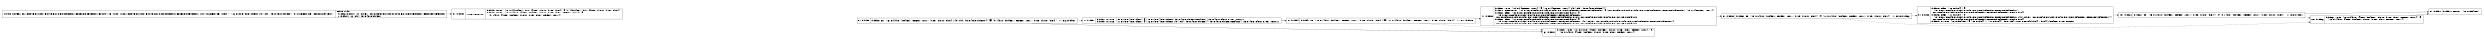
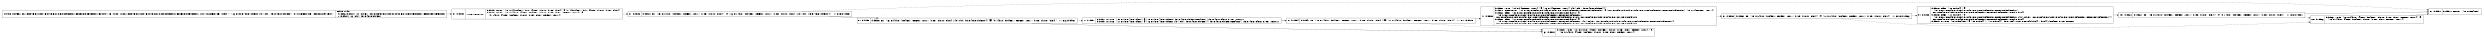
node "1: 0x0002": added
